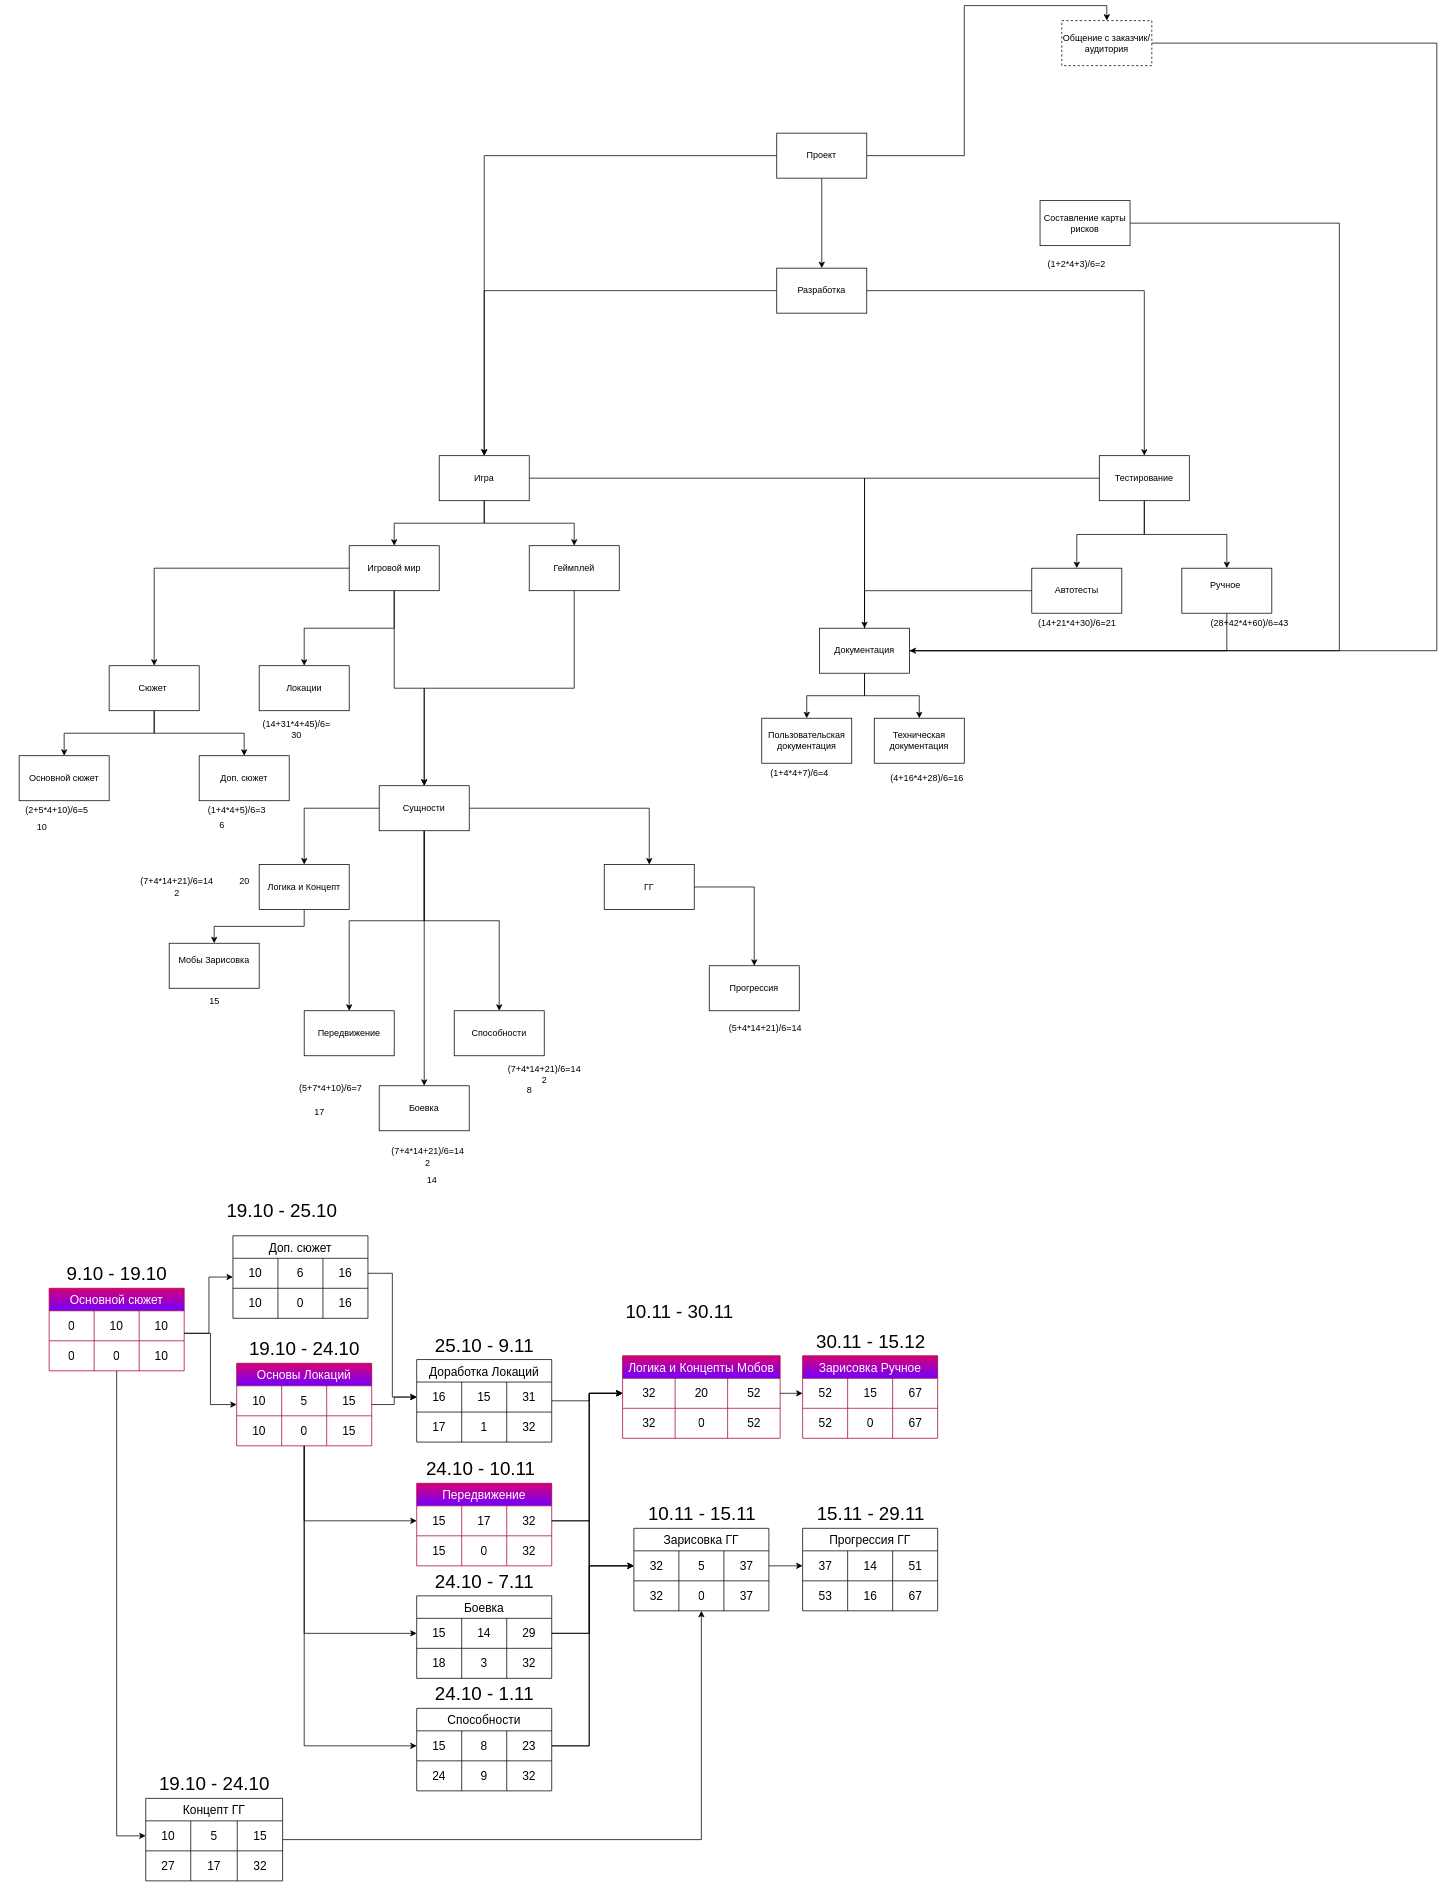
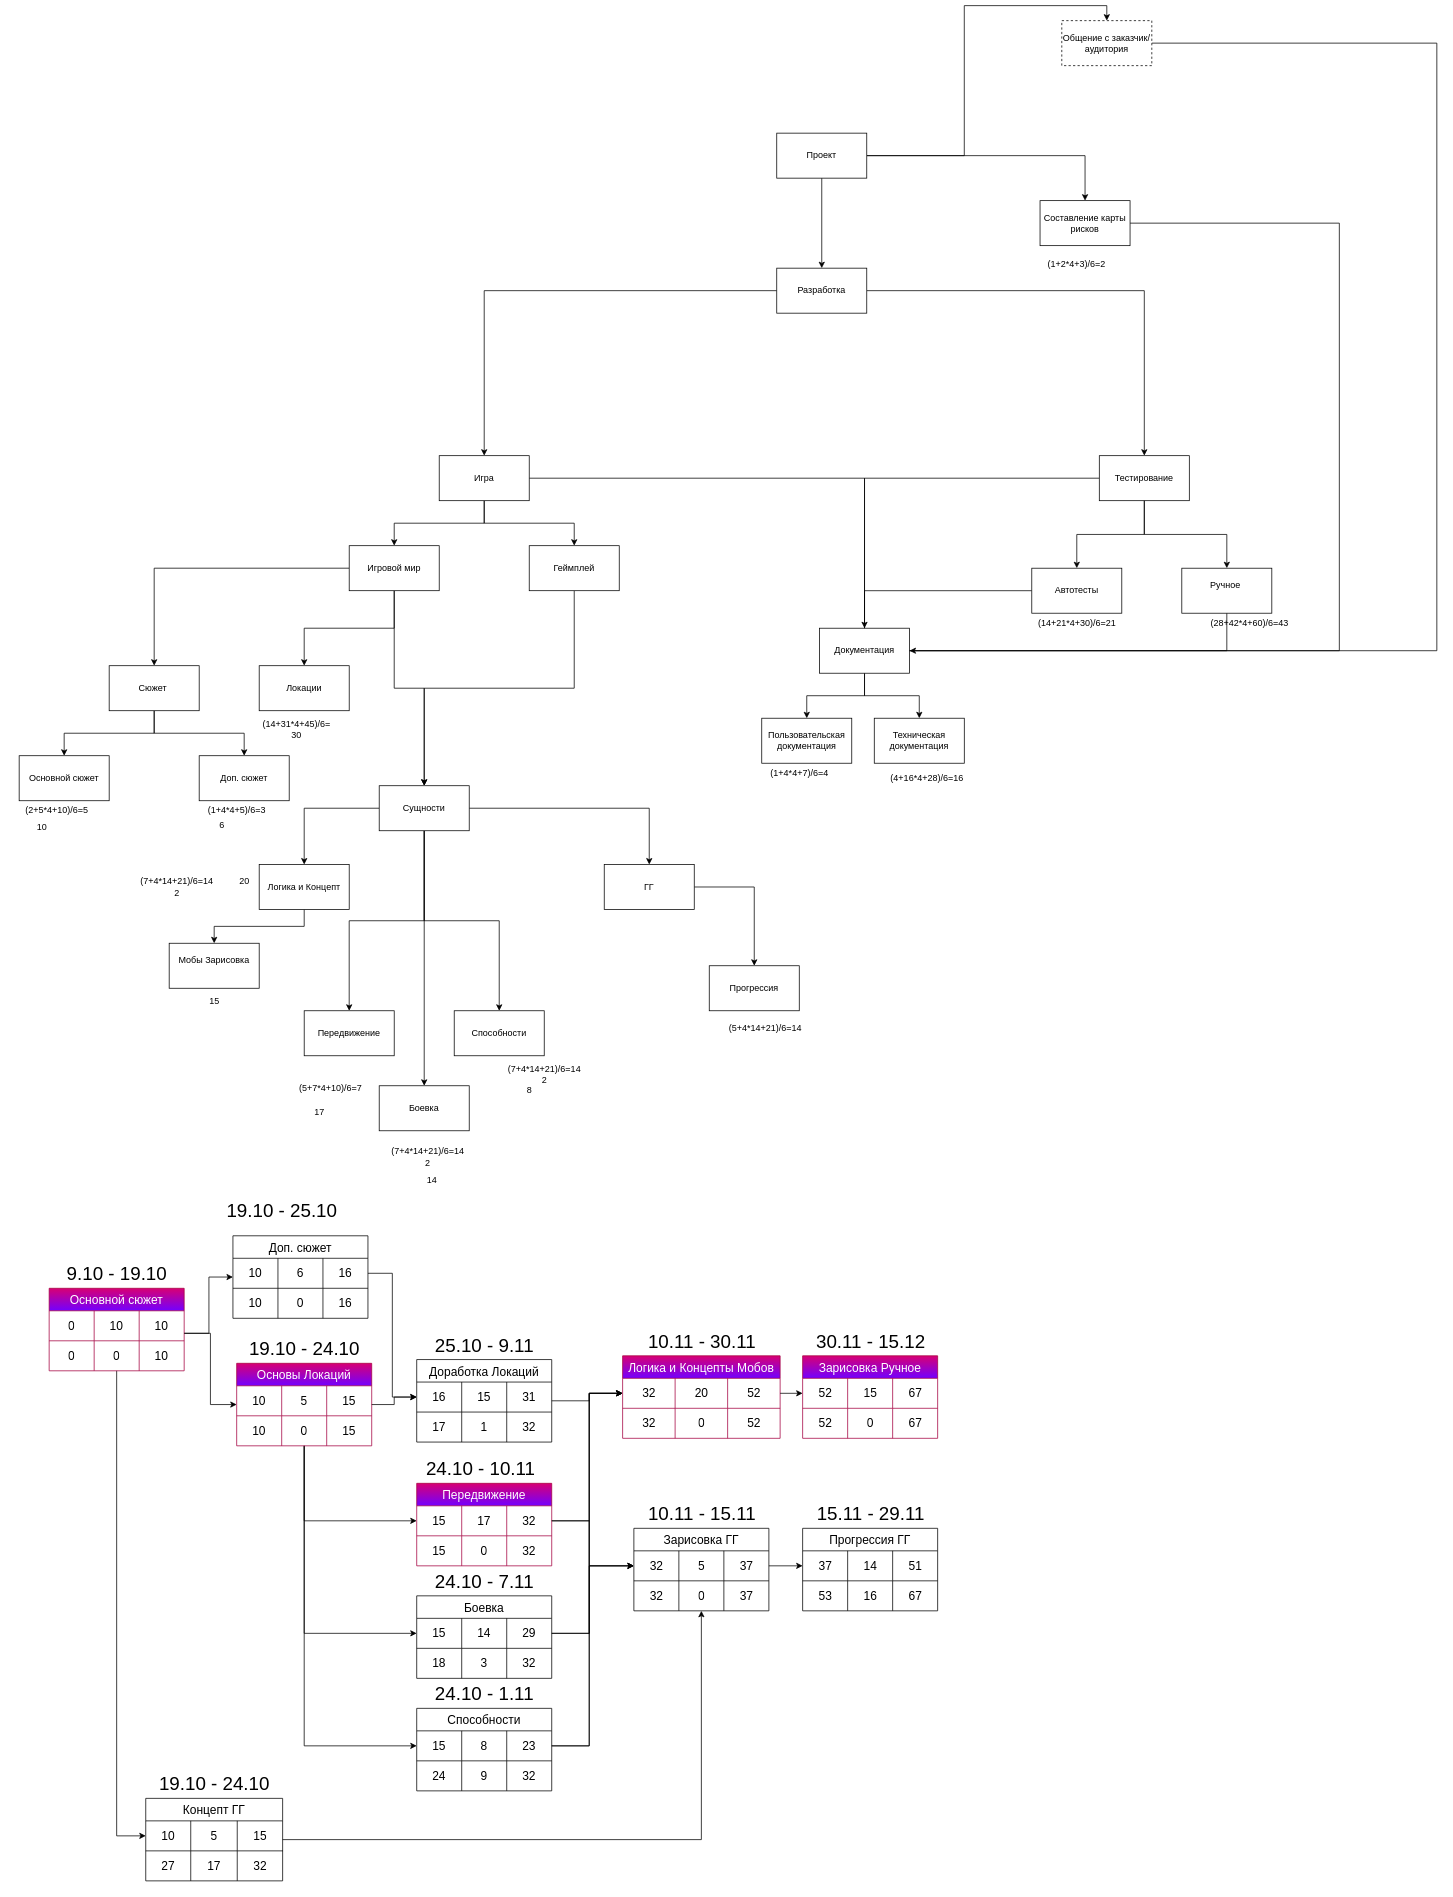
edge "Проект" -> "Игра": now "Проект" -> "Составление карты рисков"
node "10.11 - 30.11": moved (679, 1311) -> (701, 1341)
